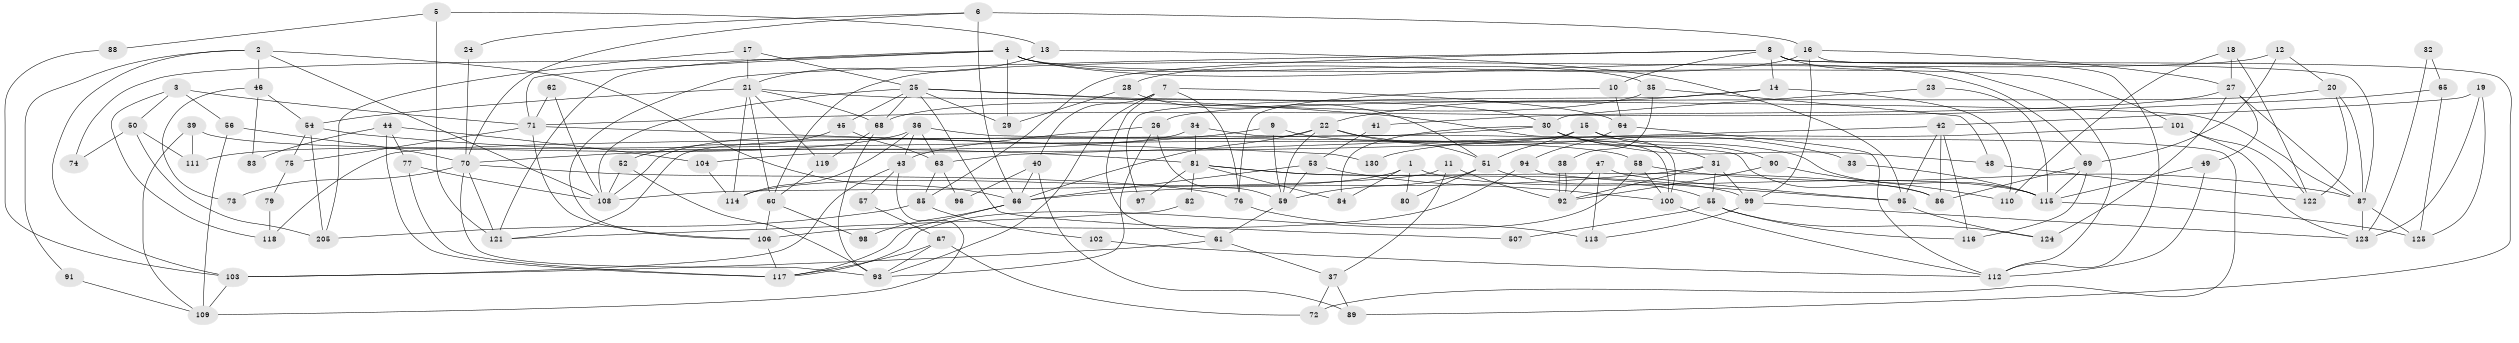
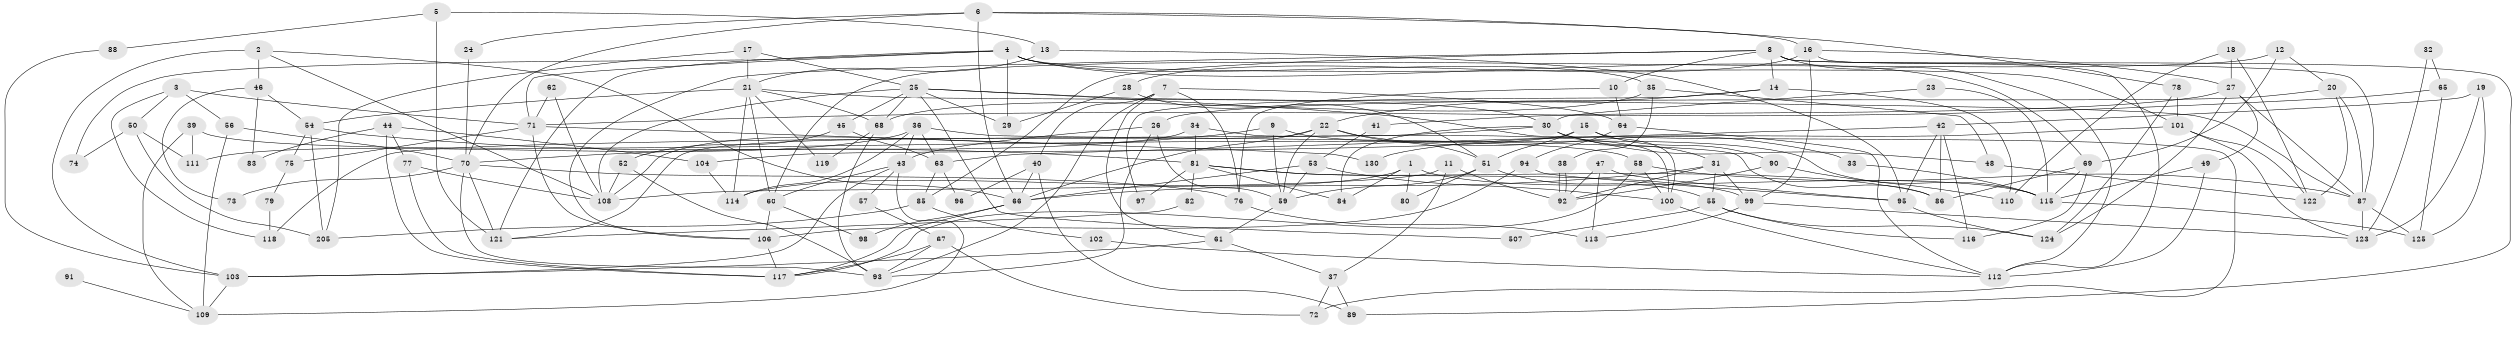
node "78": added
edge "2" -- "91": removed
edge "119" -- "60": now "43" -- "60"
